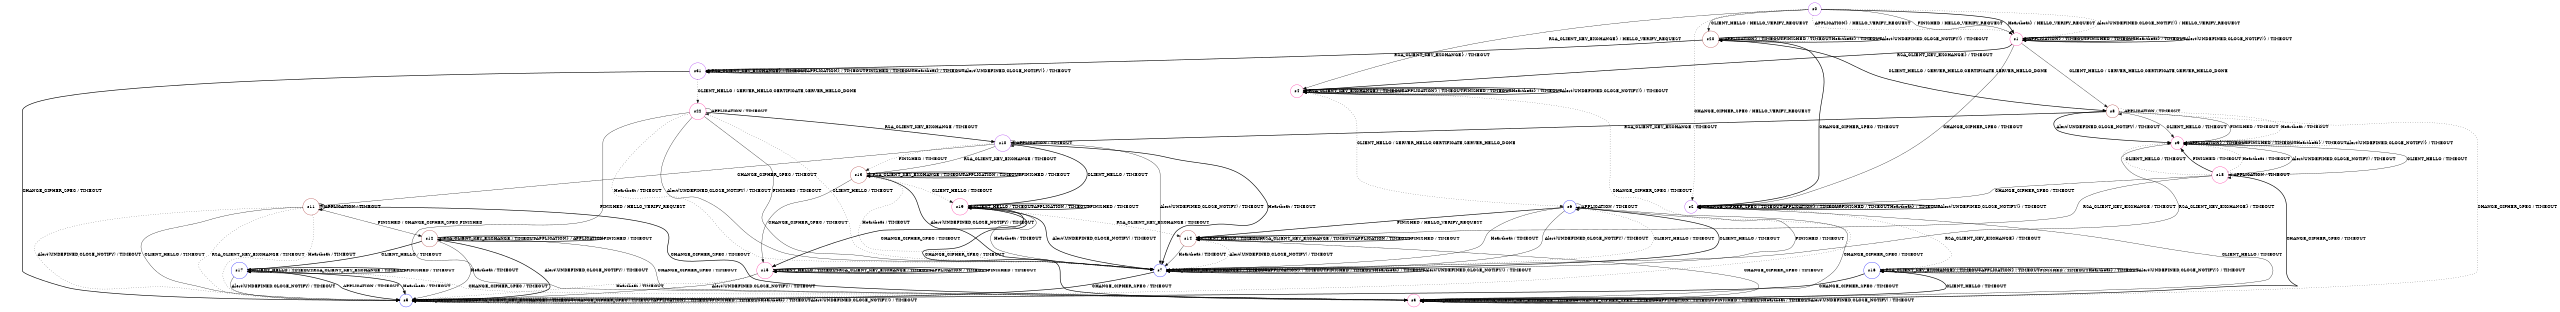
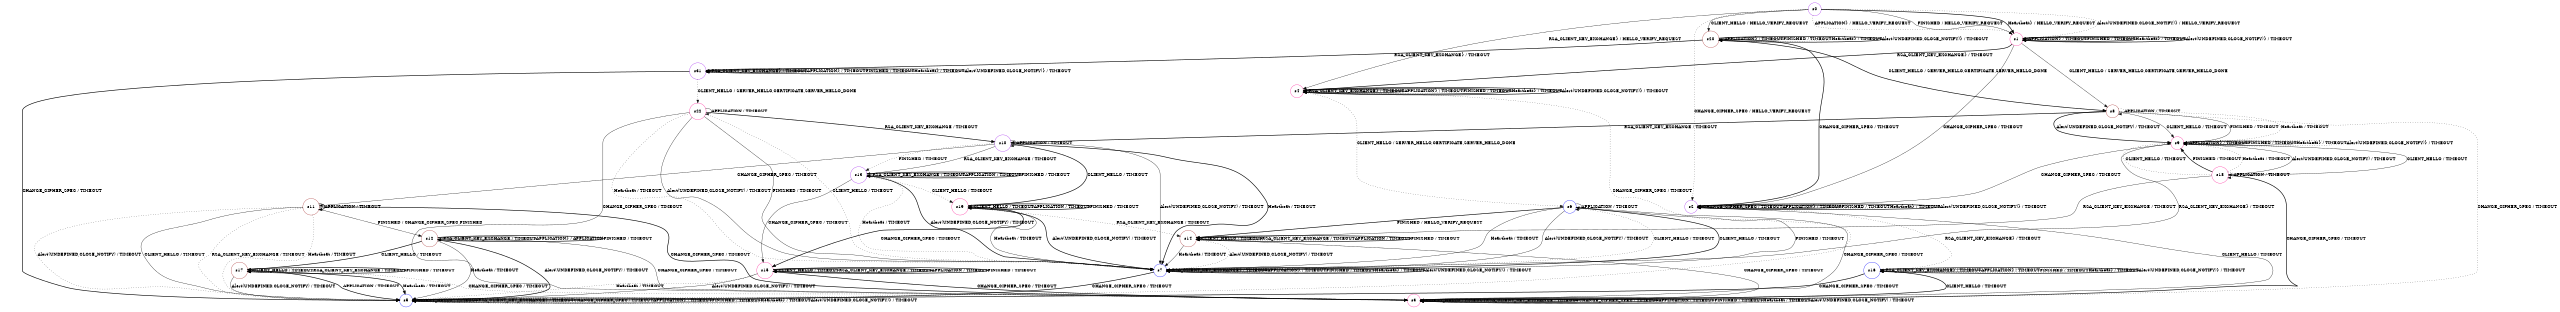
node "s13": color brown -> purple
edge "s18" -> "s2": now "s9" -> "s2"
edge "s22" -> "s3": label "FINISHED / HELLO_VERIFY_REQUEST" -> "CHANGE_CIPHER_SPEC / TIMEOUT"
node "s17": color blue -> brown
edge "s19" -> "s3": now "s15" -> "s3"
